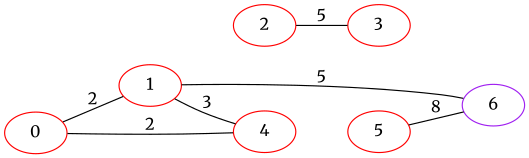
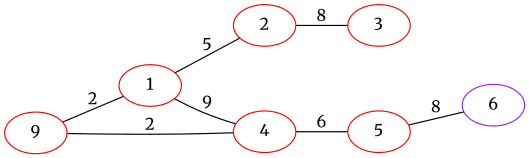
edge "2" -- "3": label "5" -> "8"
edge "1" -- "6": now "1" -- "2"
edge "1" -- "4": label "3" -> "9"
edge "4" -- "5": added, label "6"
node "0": label "0" -> "9"
